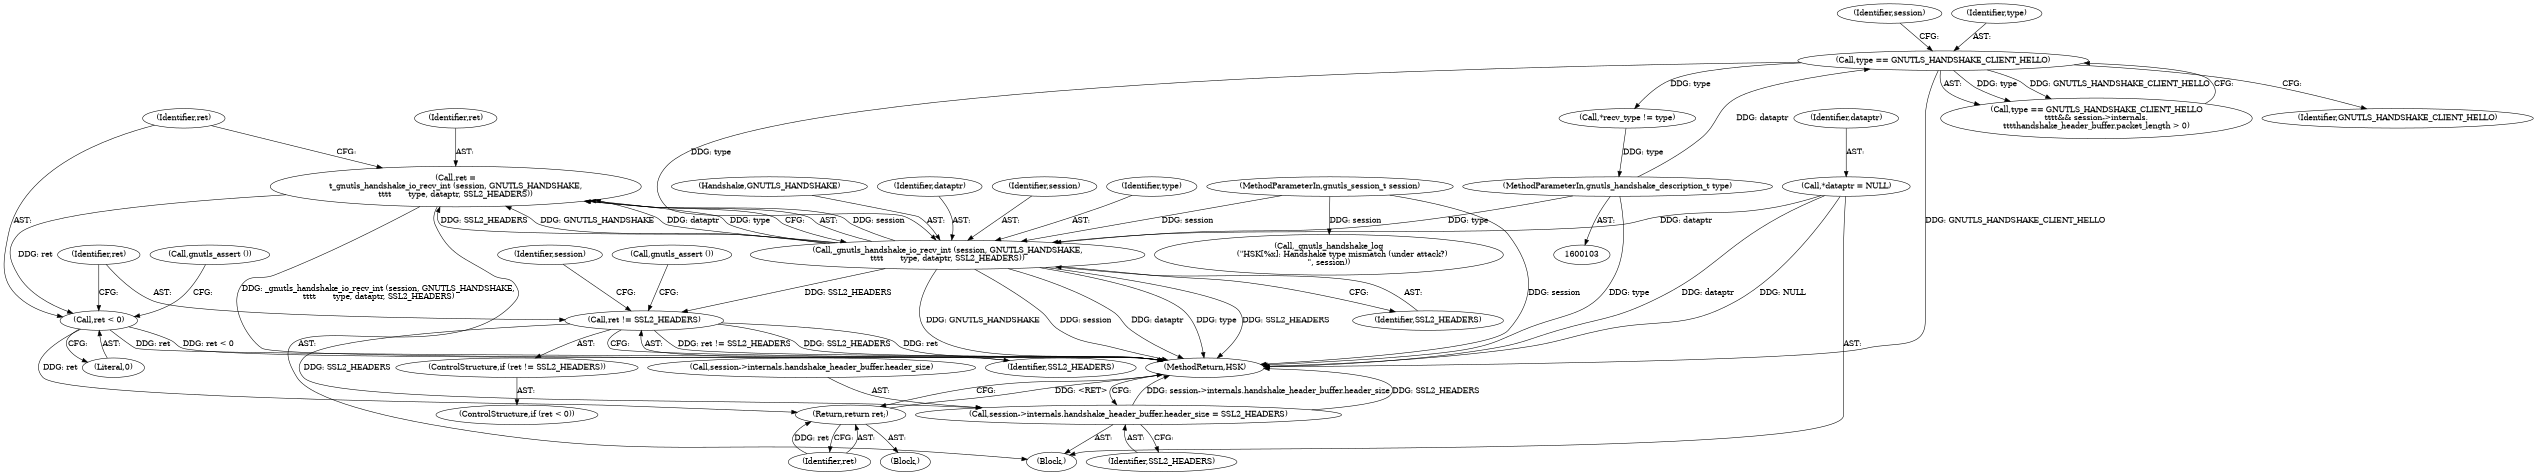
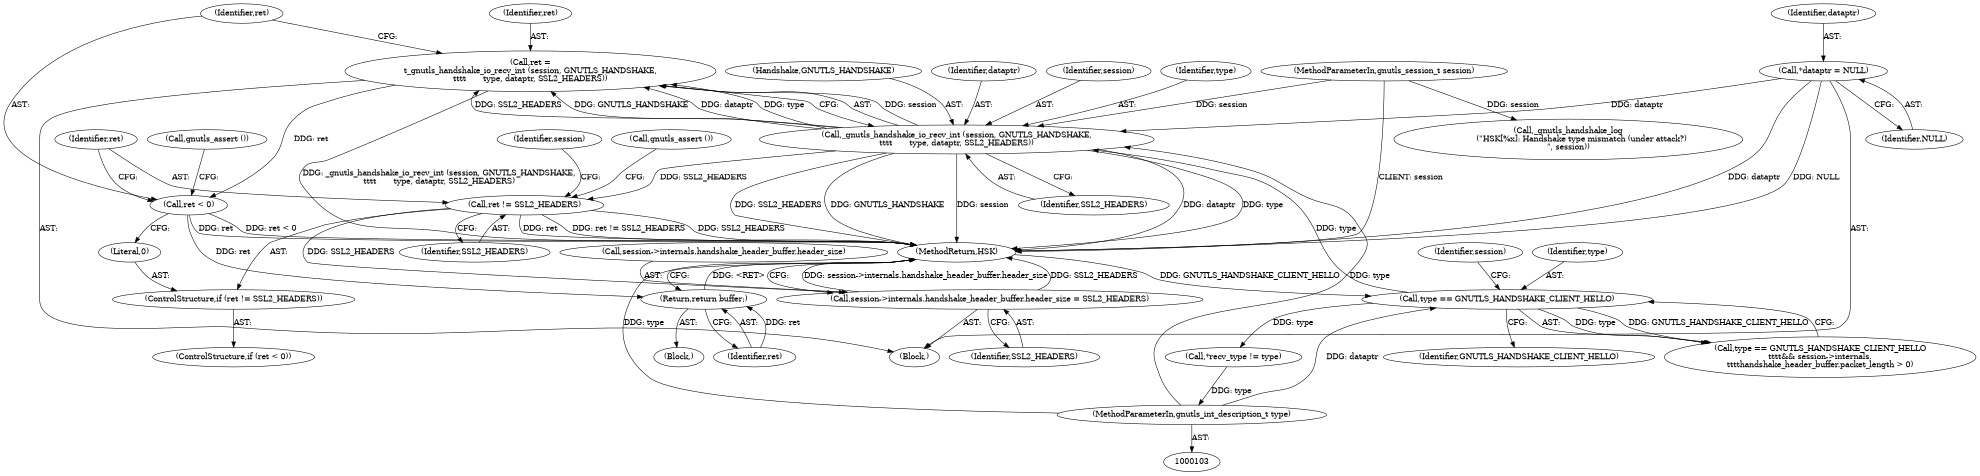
node "(Identifier,NULL)": added
node "(MethodParameterIn,gnutls_handshake_description_t type)": label "(MethodParameterIn,gnutls_handshake_description_t type)" -> "(MethodParameterIn,gnutls_int_description_t type)"
node "1600103": label "1600103" -> "1000103"
edge "(MethodParameterIn,gnutls_session_t session)" -> "(MethodReturn,HSK)": label "DDG: session" -> "CLIENT: session"
edge "(Literal,0)" -> "(Call,ret < 0)": now "(Literal,0)" -> "(ControlStructure,if (ret != SSL2_HEADERS))"
edge "(Call,type == GNUTLS_HANDSHAKE_CLIENT_HELLO)" -> "(MethodReturn,HSK)": reversed
node "(Return,return ret;)": label "(Return,return ret;)" -> "(Return,return buffer;)"
